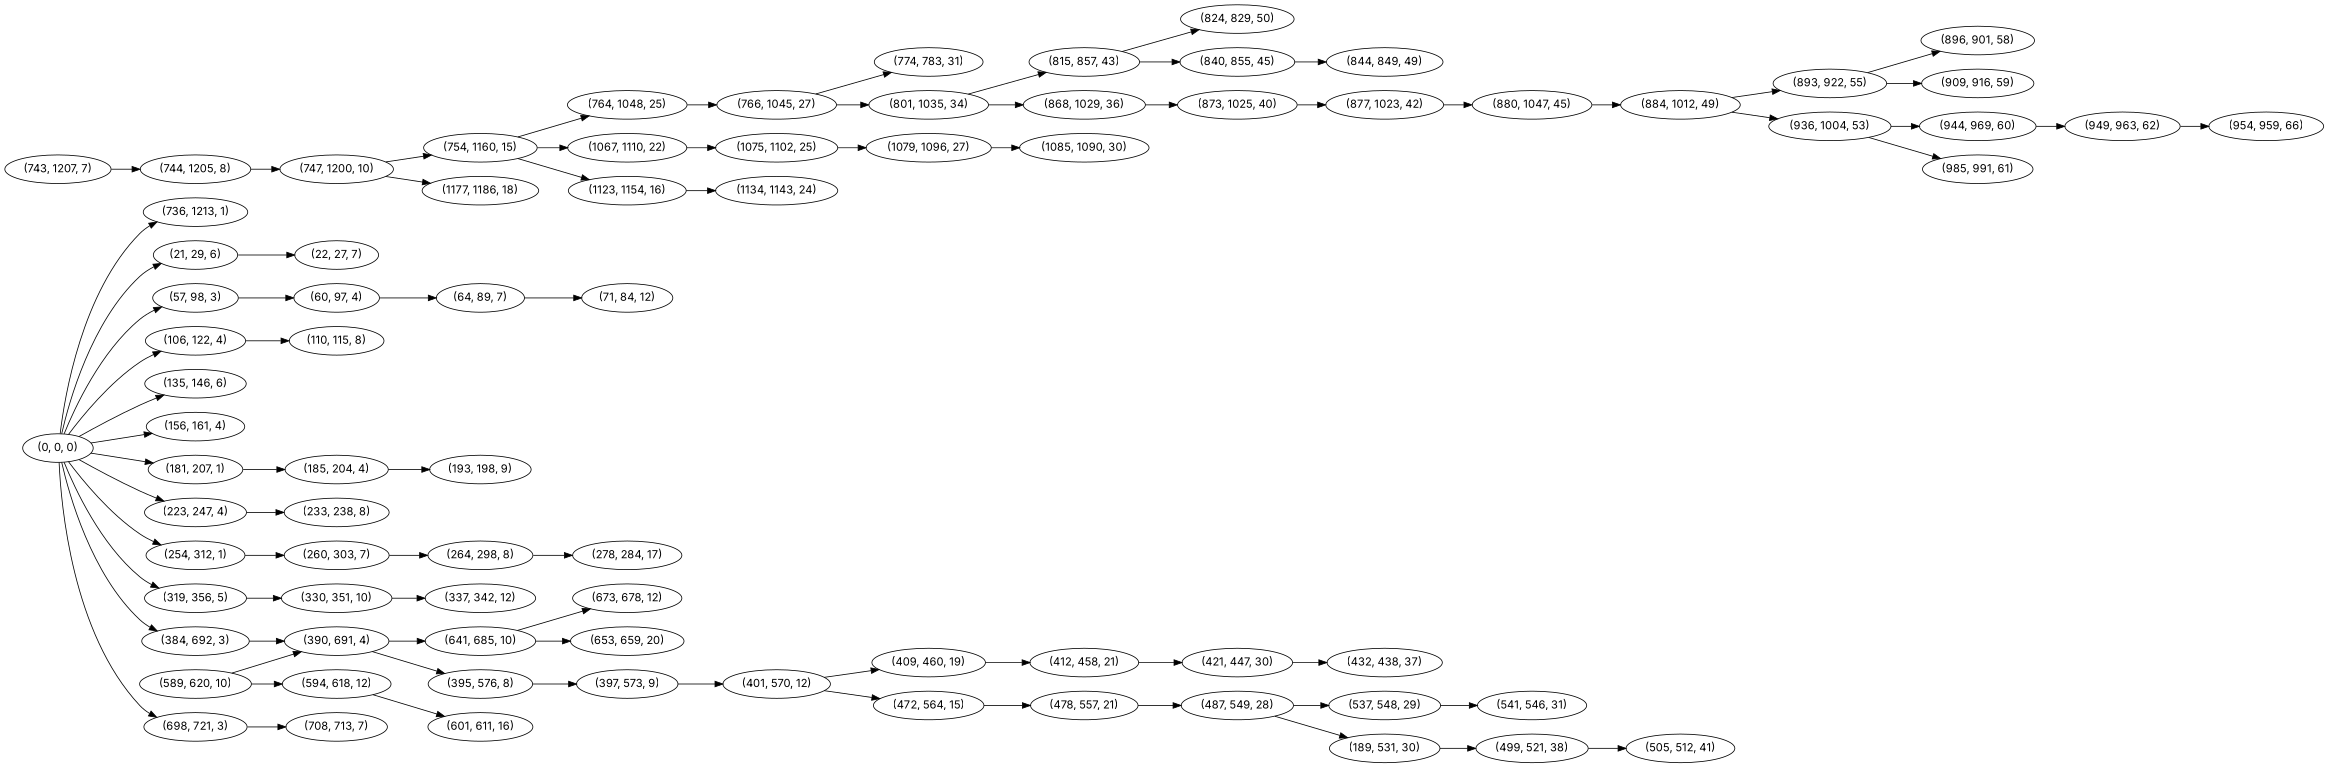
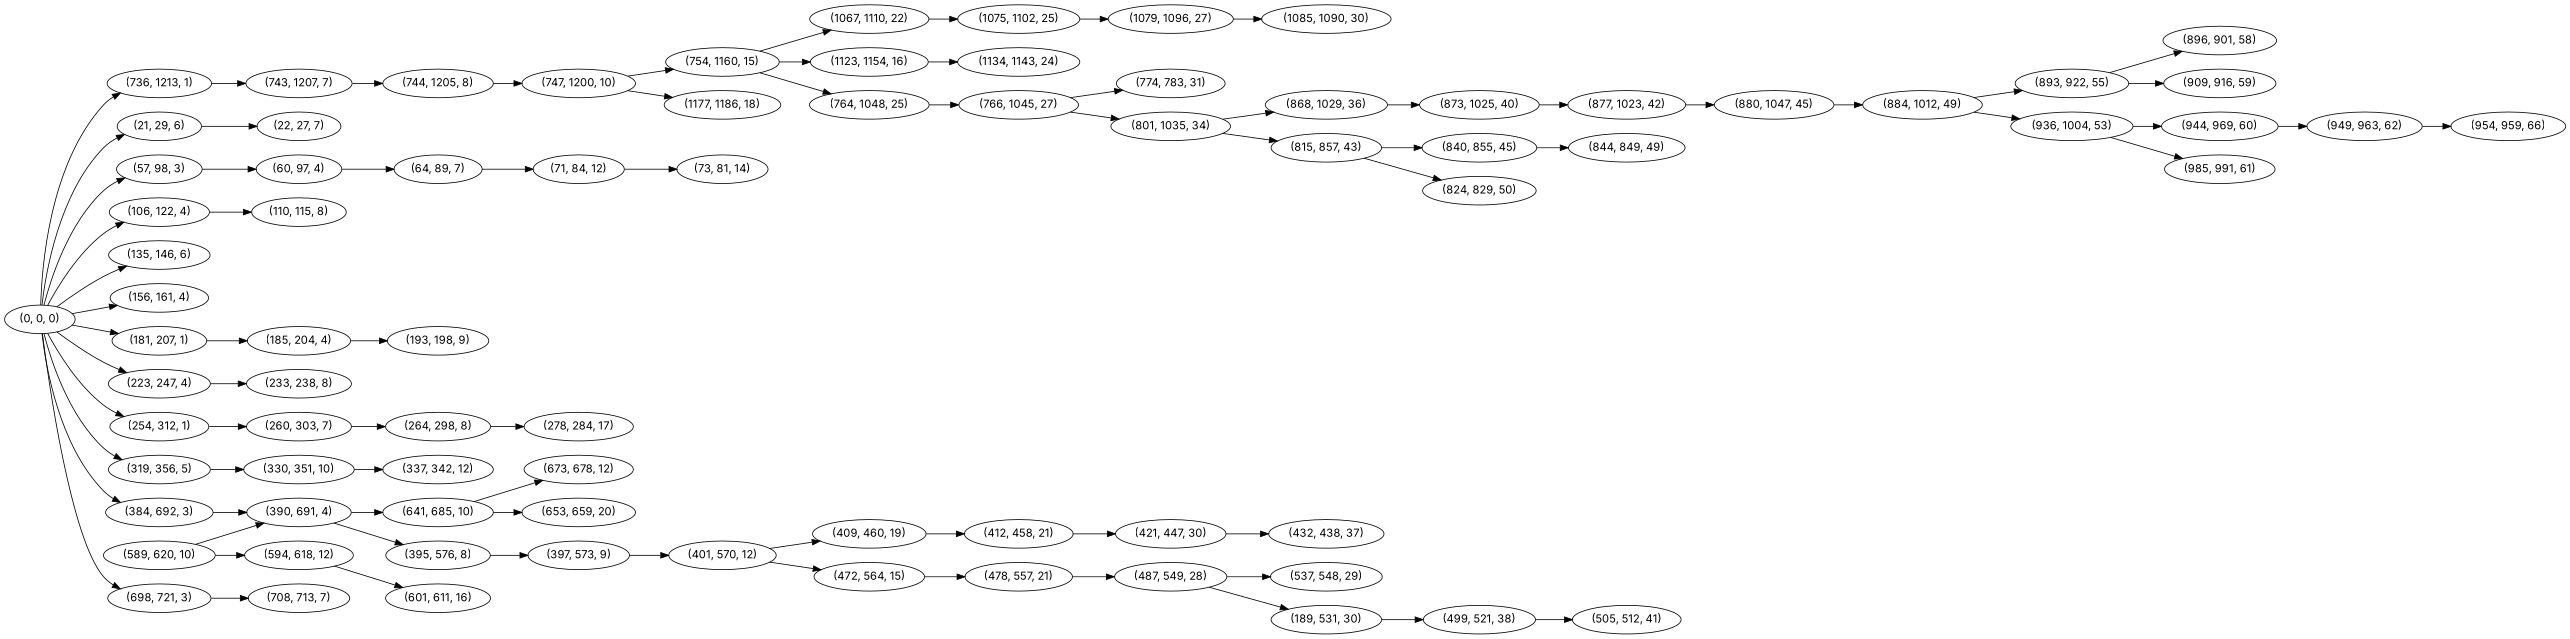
edge "(736, 1213, 1)" -> "(743, 1207, 7)": added
node "(73, 81, 14)": added
node "(541, 546, 31)": removed
